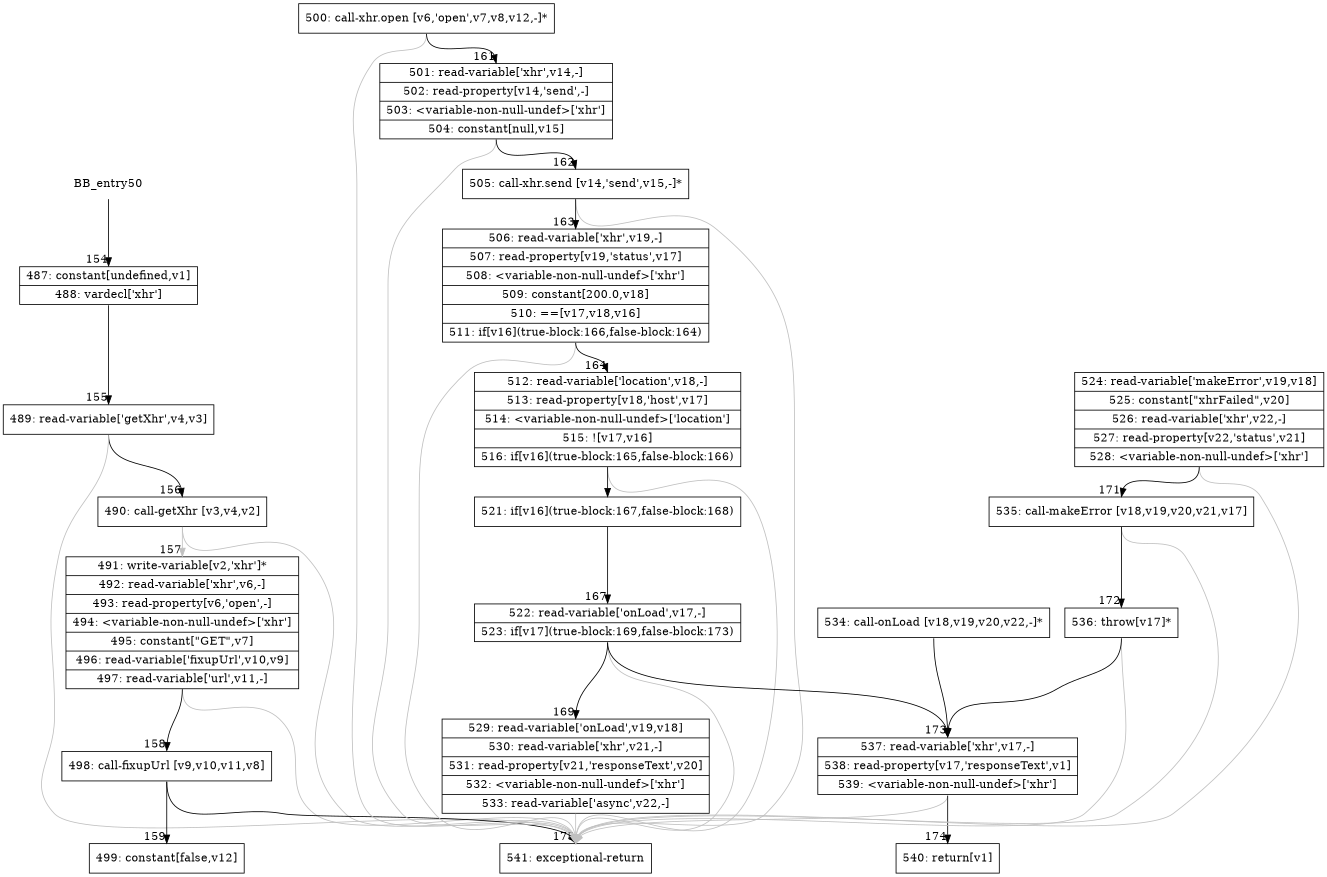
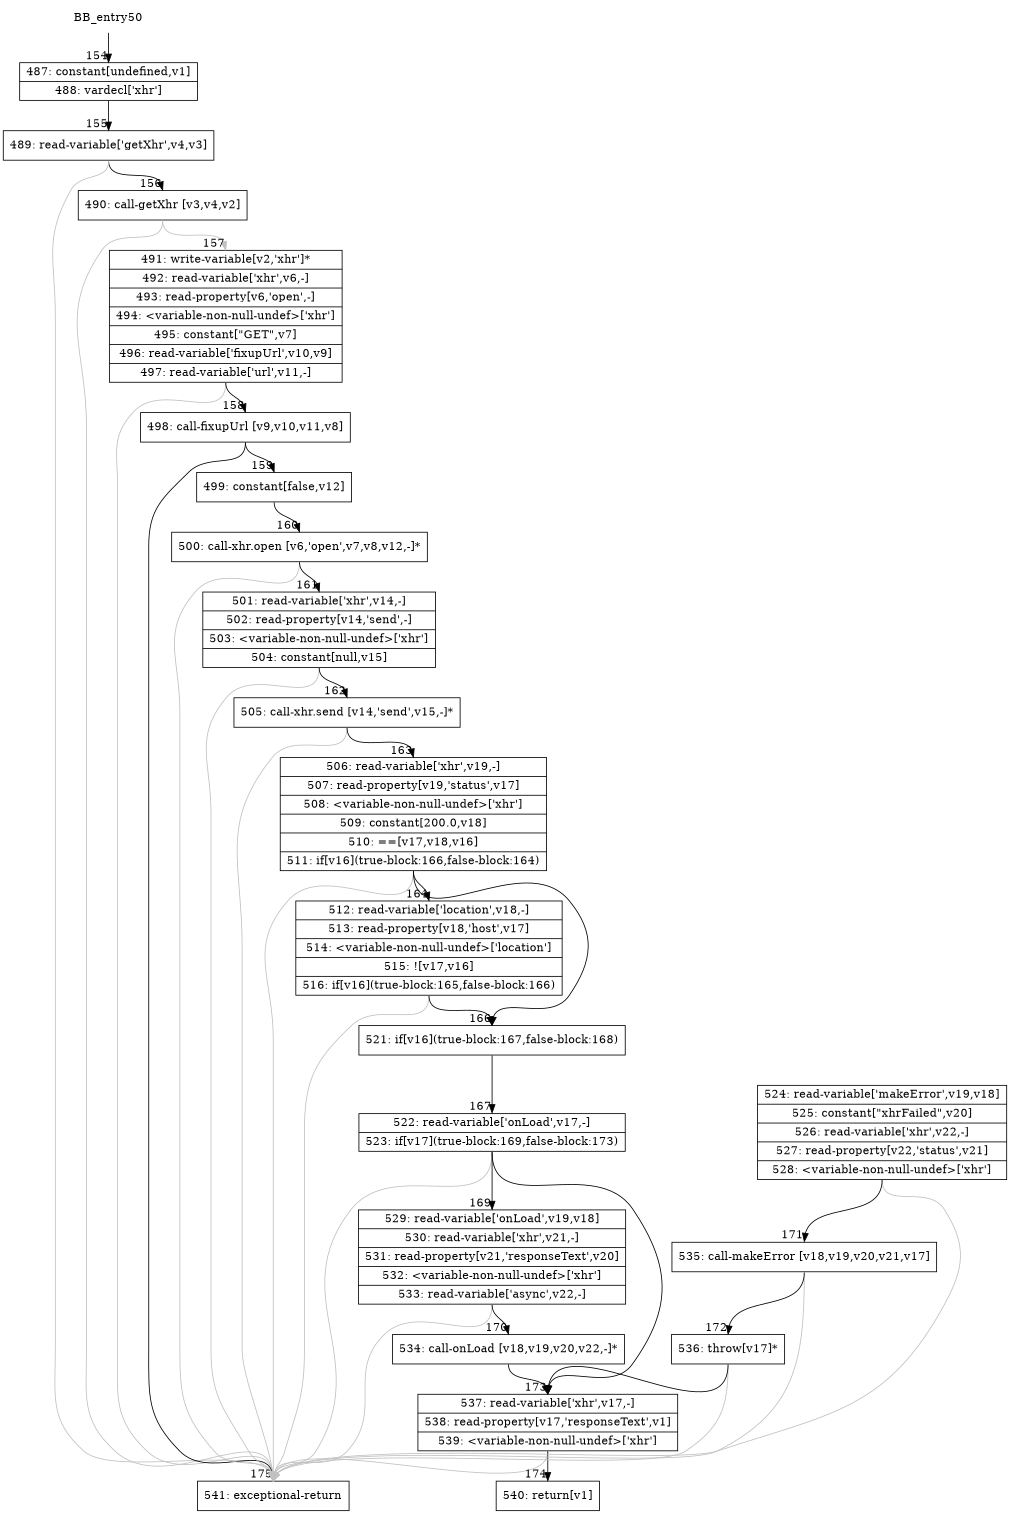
edge "499: constant[false,v12]" -> "500: call-xhr.open [v6,'open',v7,v8,v12,-]*": added
edge "506: read-variable['xhr',v19,-]" -> "521: if[v16](true-block:167,false-block:168)": added
edge "529: read-variable['onLoad',v19,v18]" -> "534: call-onLoad [v18,v19,v20,v22,-]*": added
